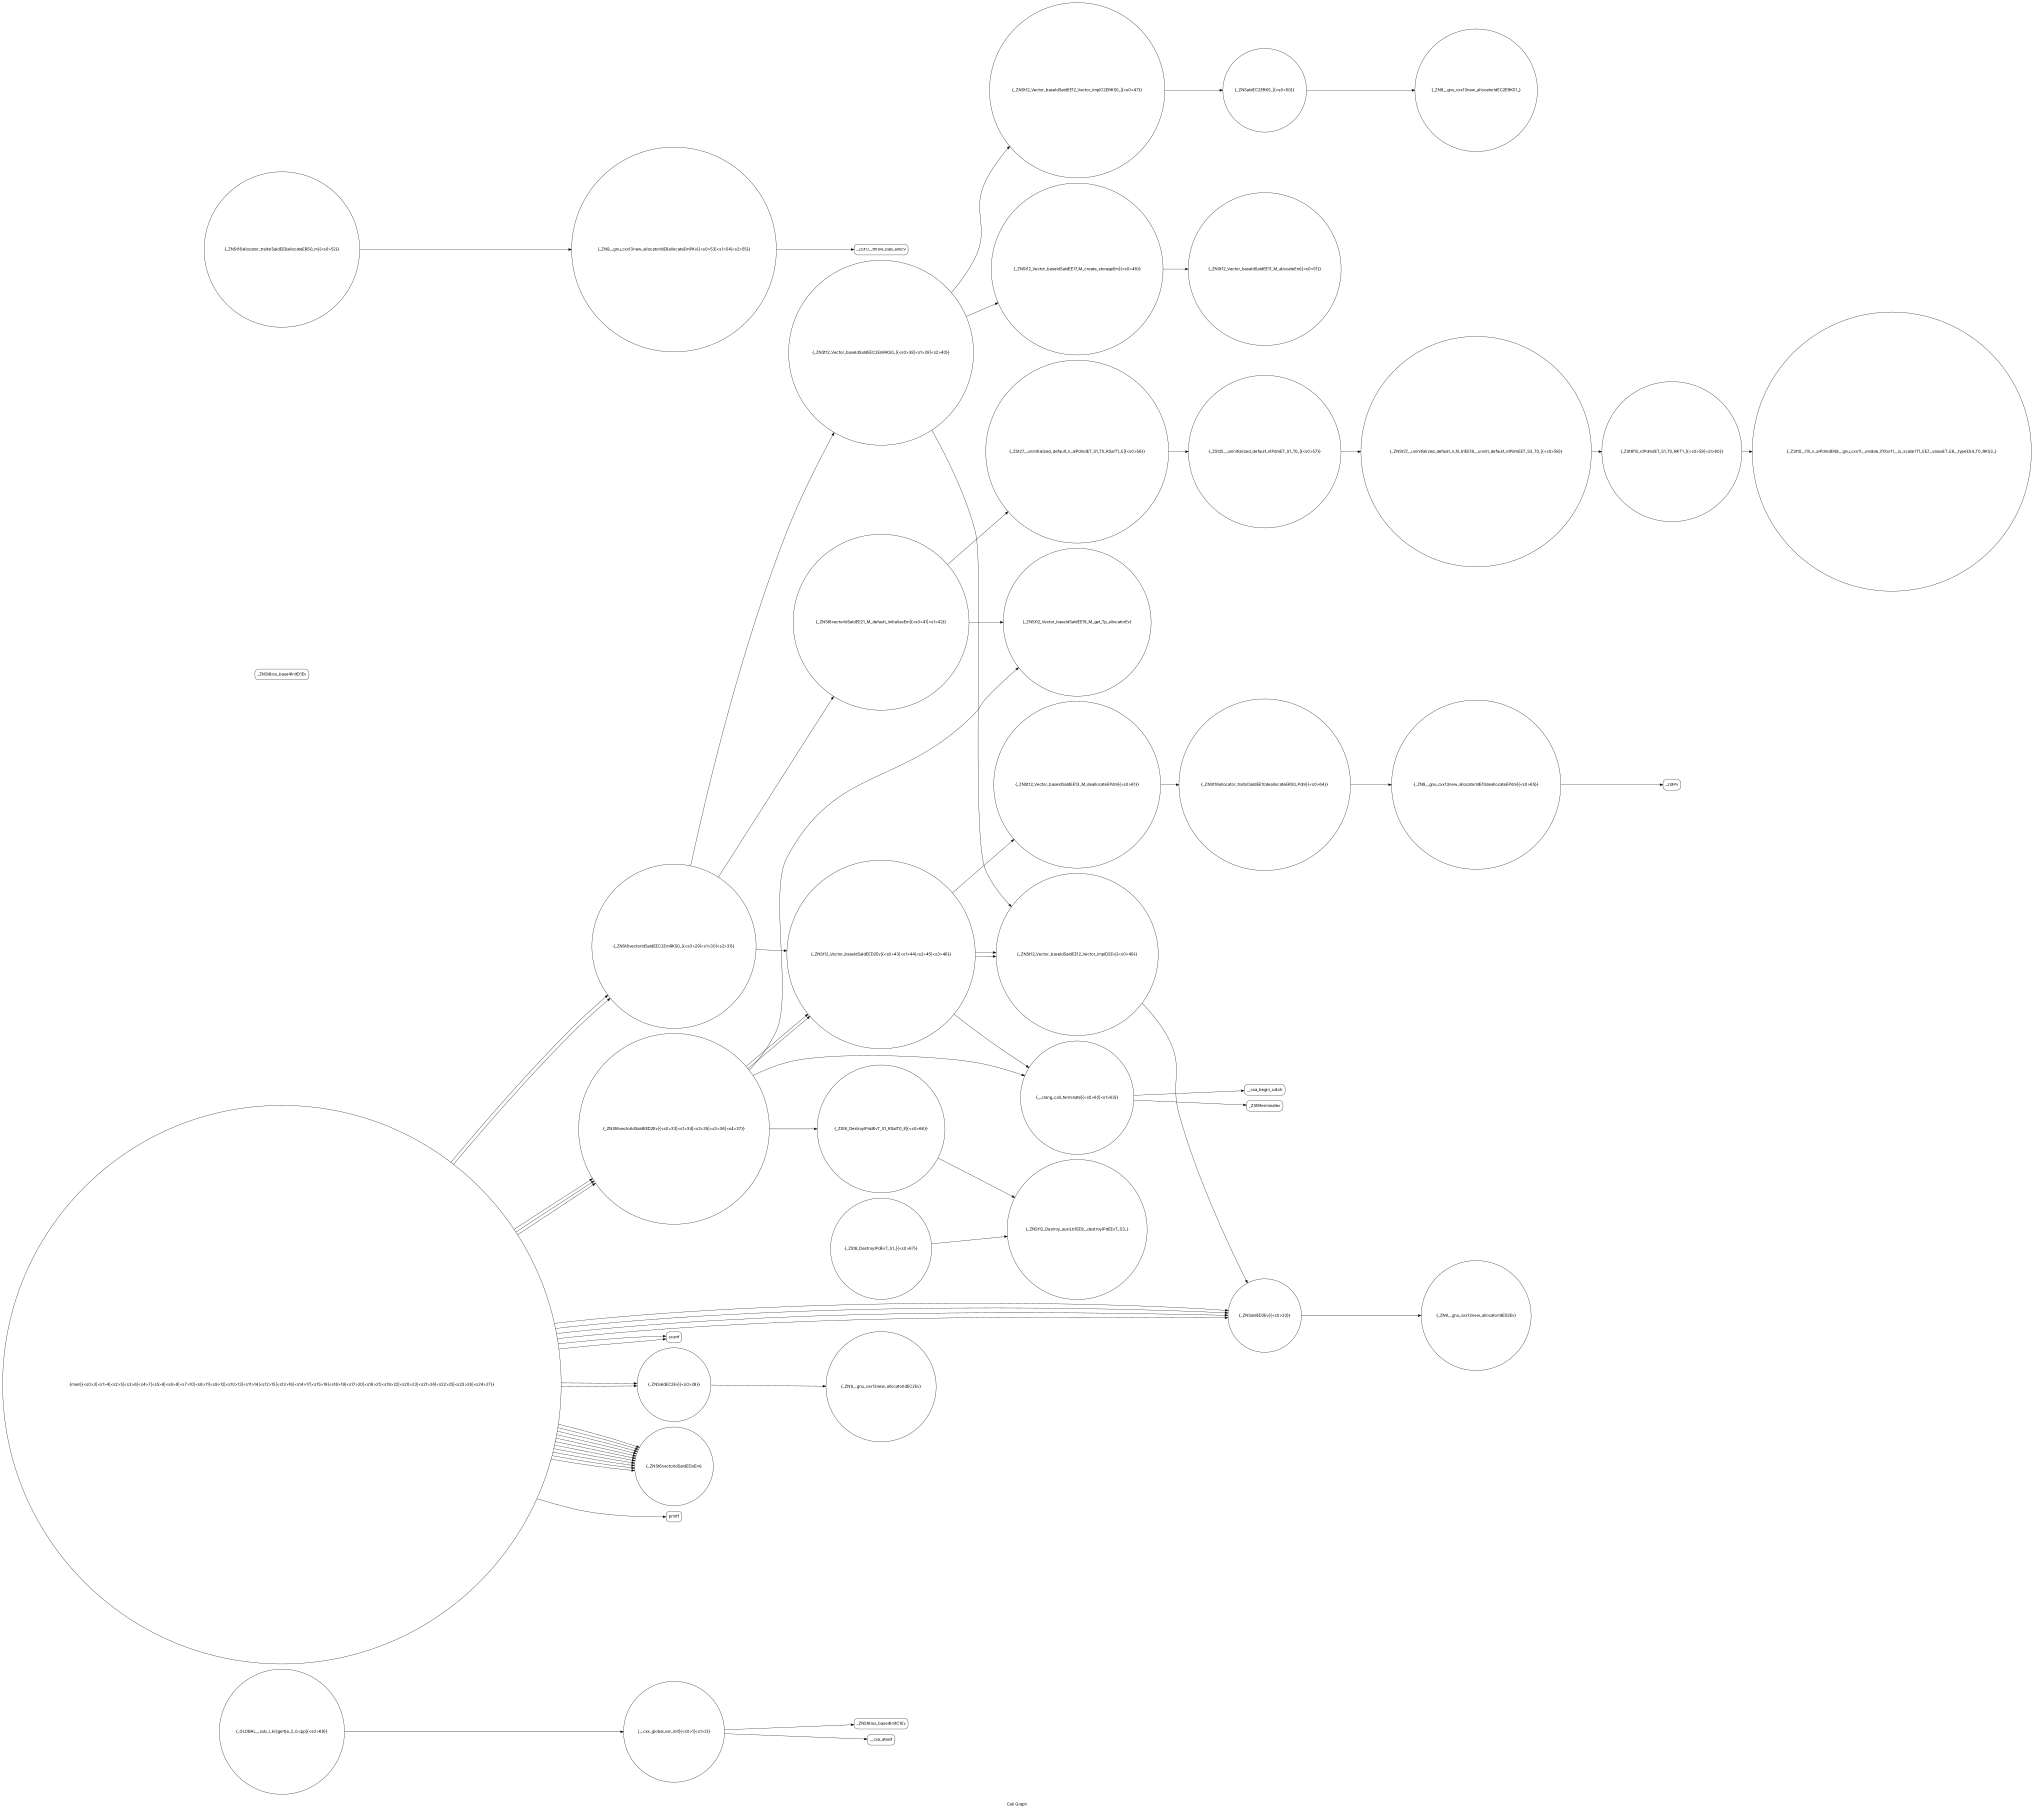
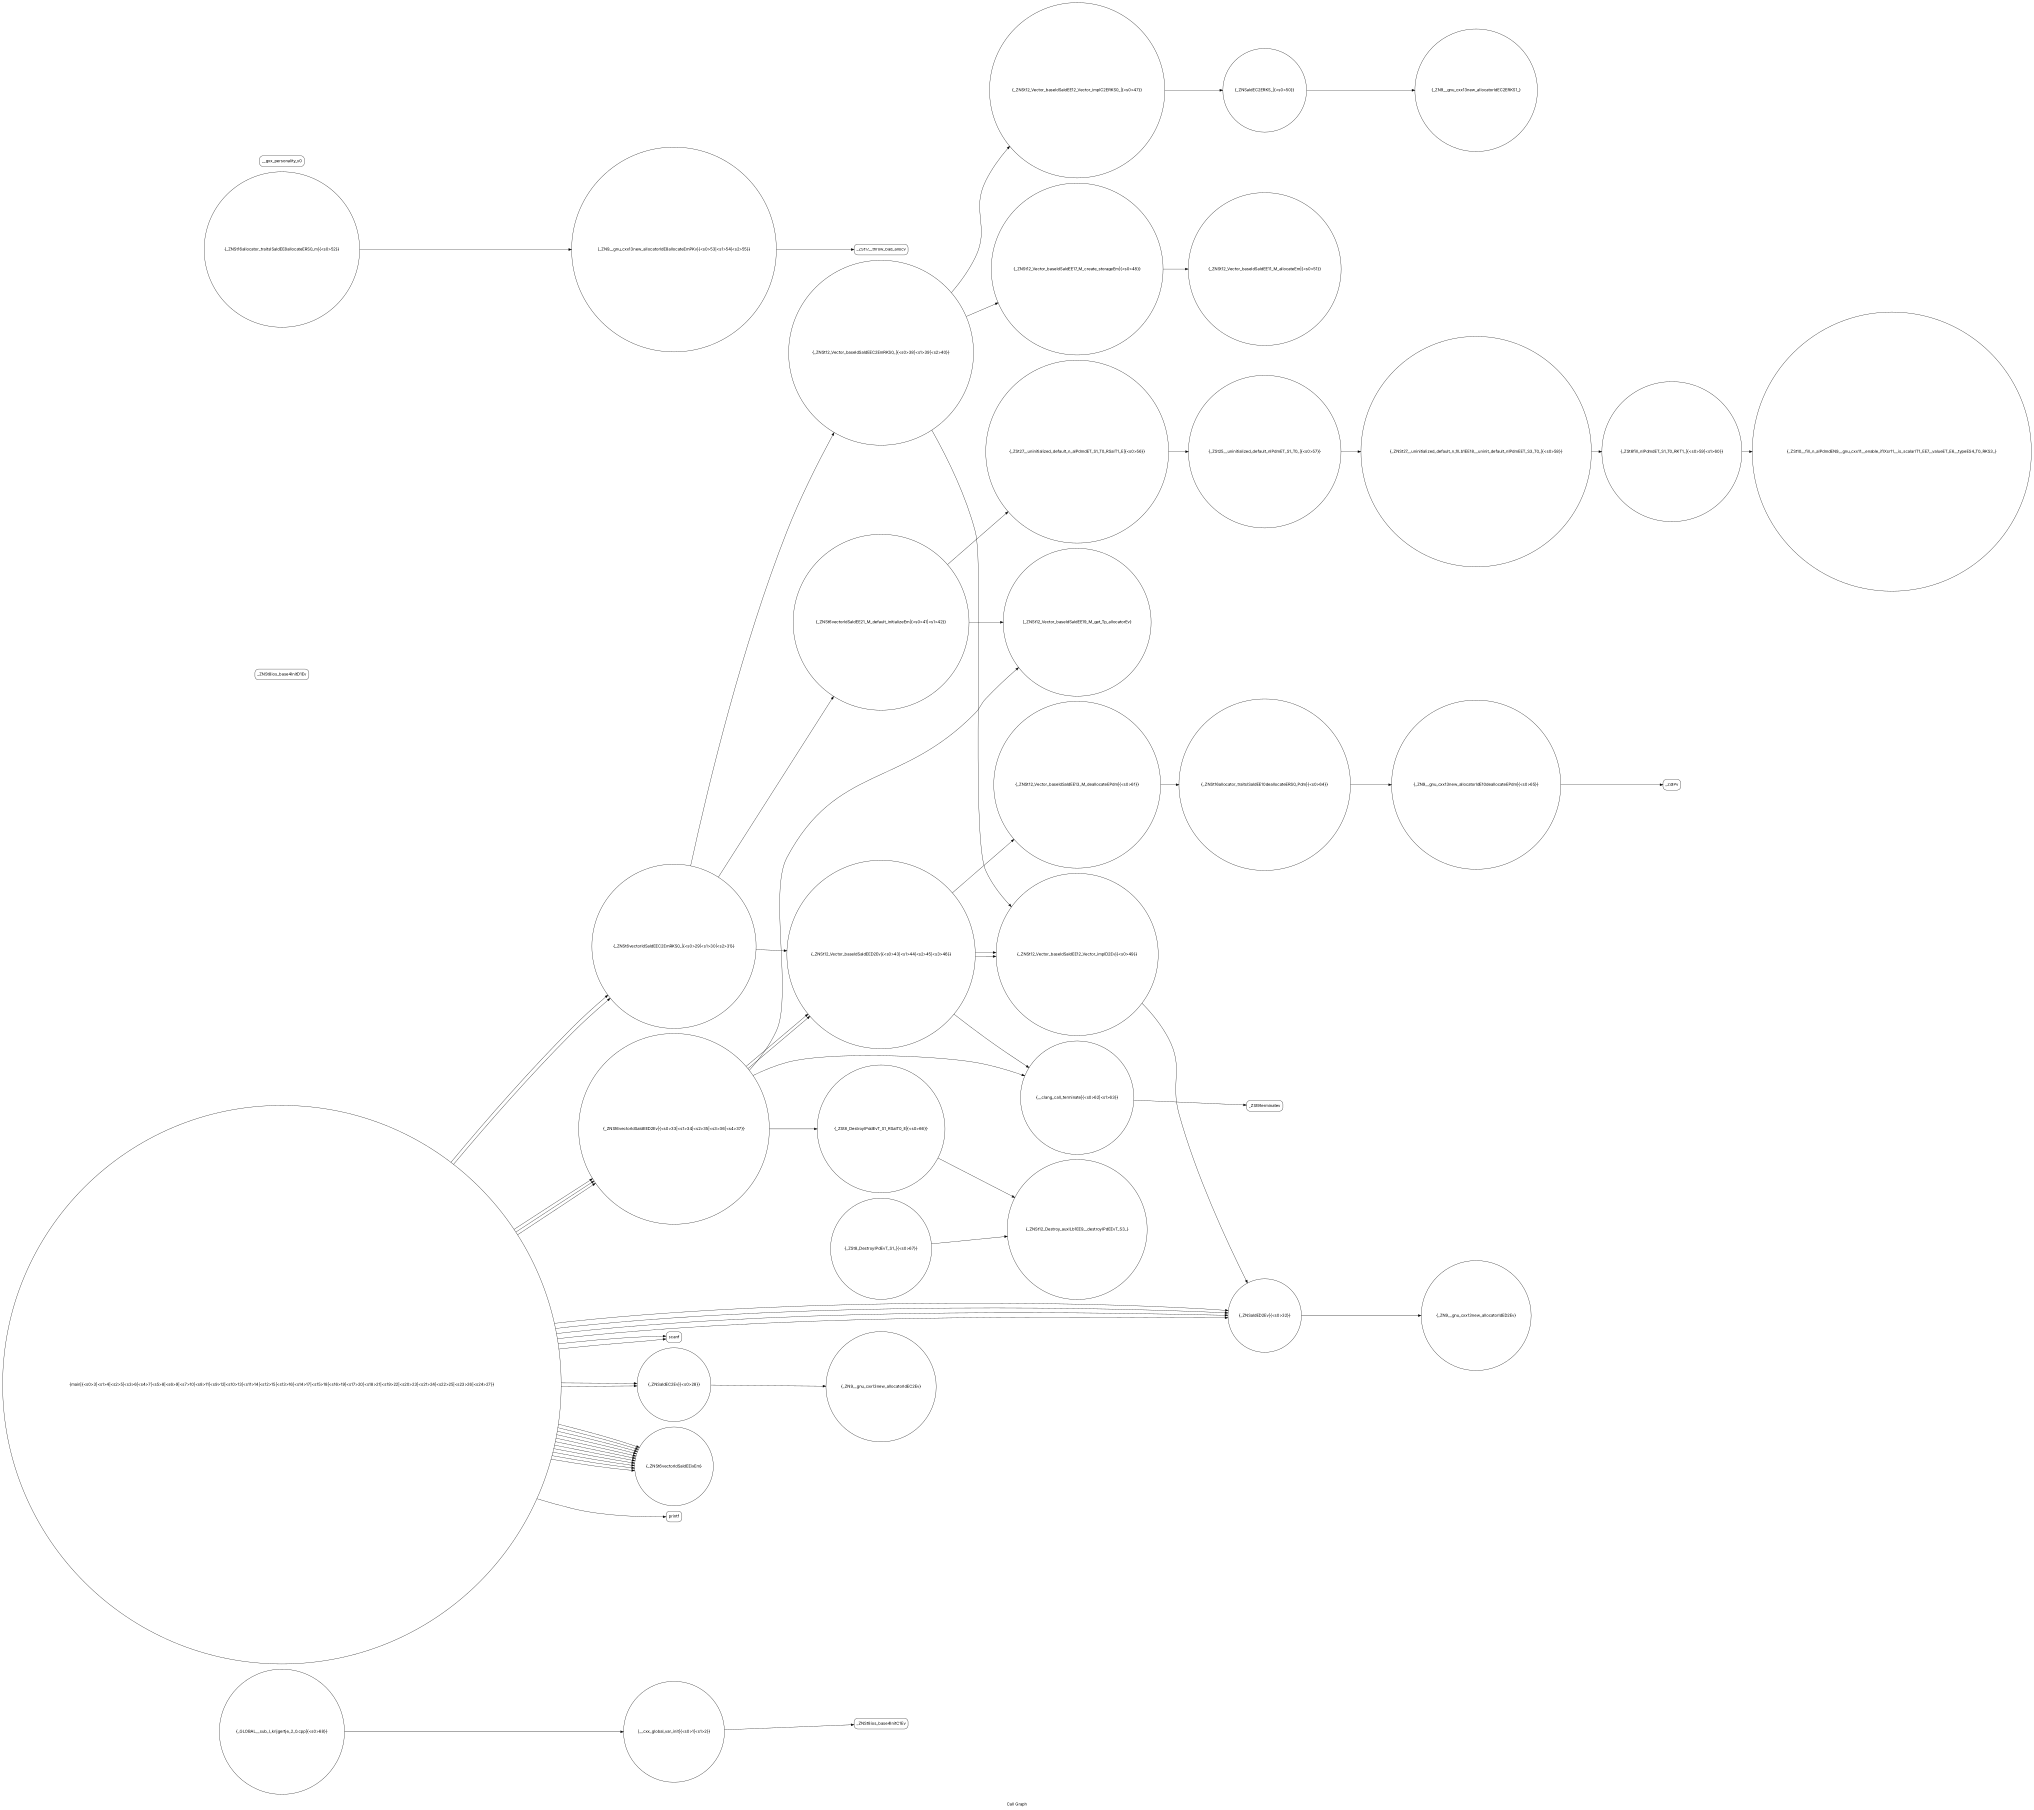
node "__gxx_personality_v0": added
node "__cxa_begin_catch": removed
node "__cxa_atexit": removed
